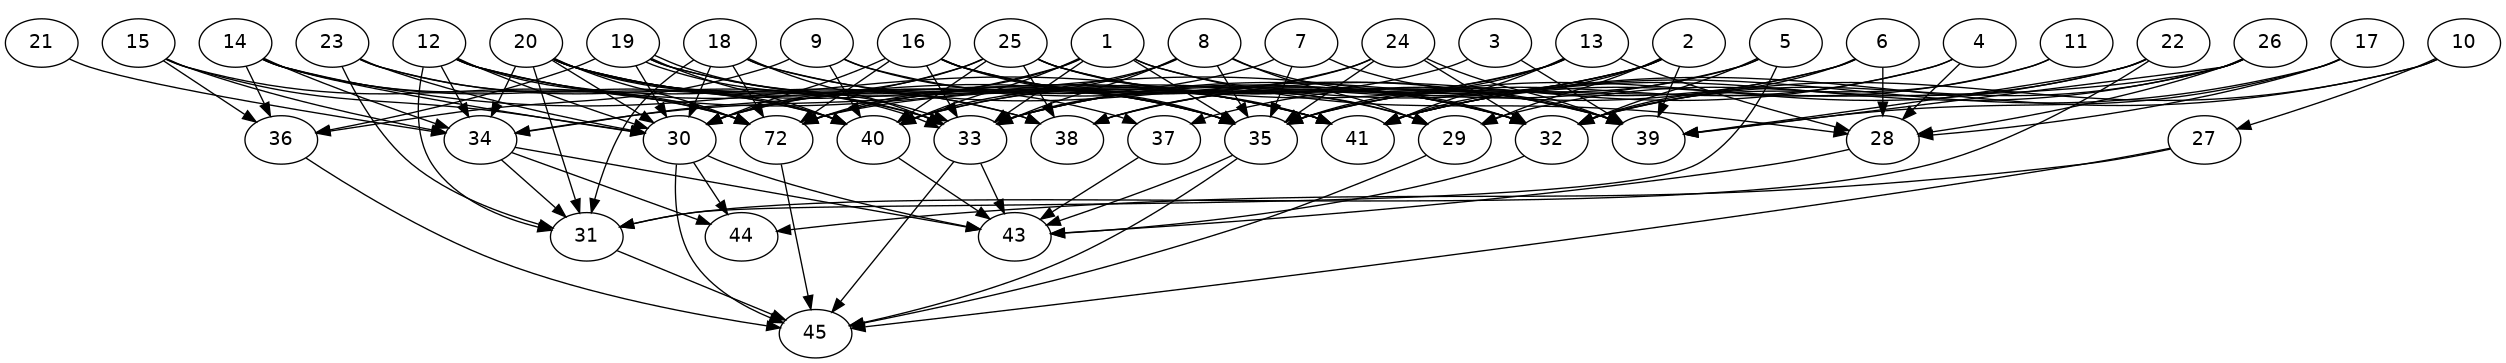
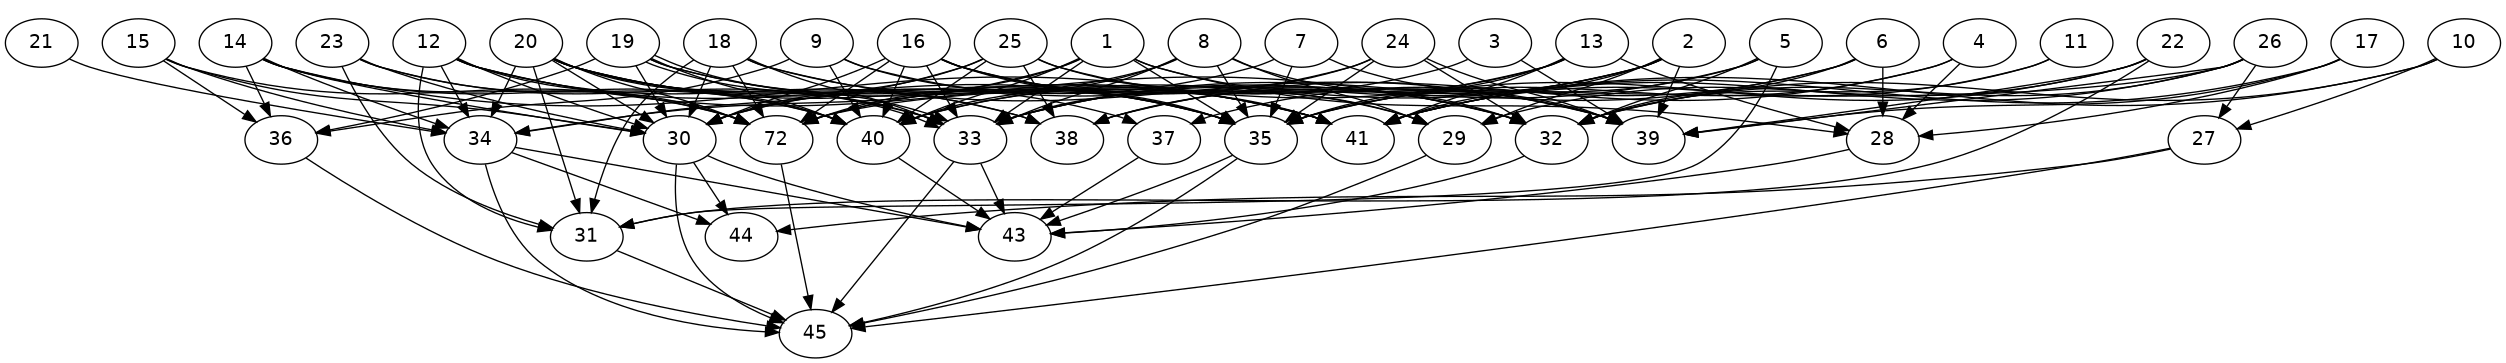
edge "16" -> "40": added
edge "25" -> "32": removed
edge "26" -> "28": now "26" -> "27"
edge "34" -> "31": now "34" -> "45"
